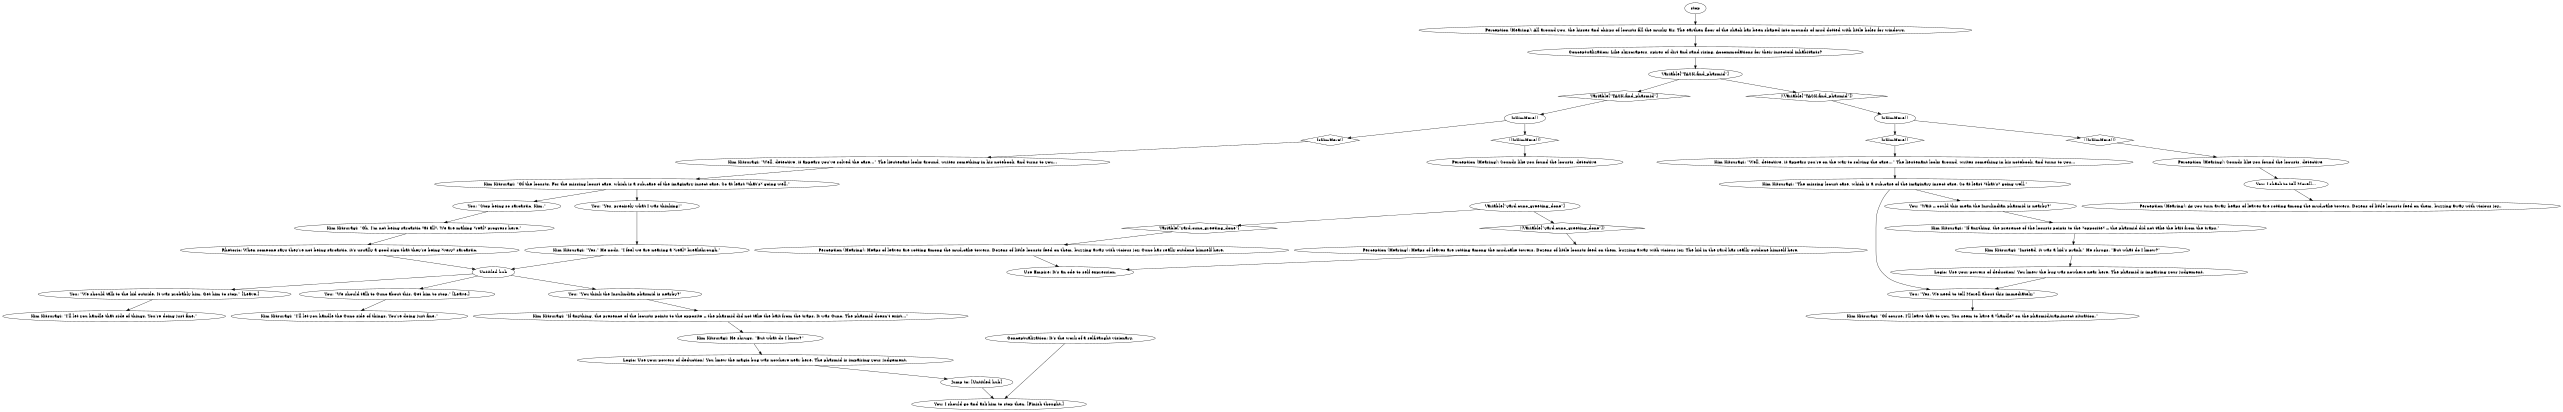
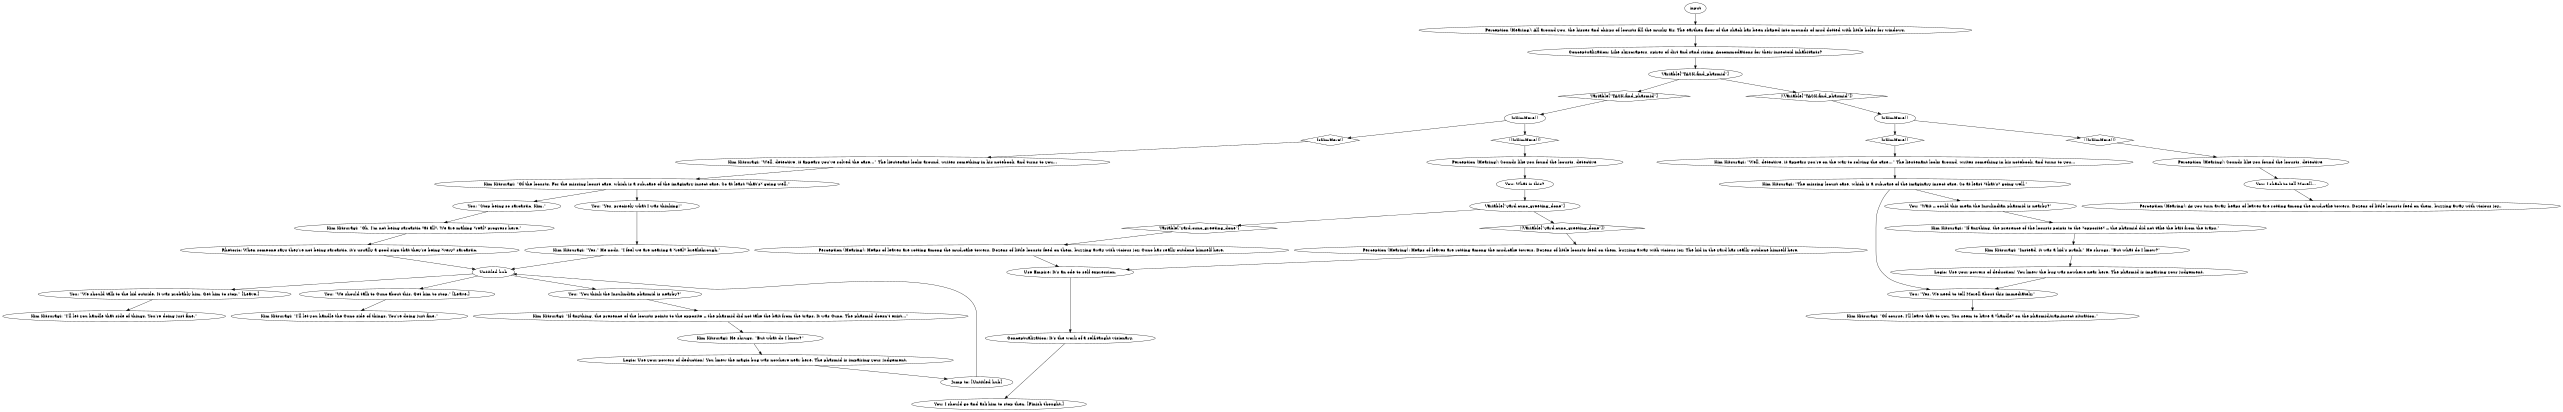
node "stop": label "stop" -> "input"
node "You: What is this?": added
edge "Use Empire: It's an ode to self expression." -> "Conceptualization: It's the work of a self-taught visionary.": added
edge "Jump to: [Untitled hub]" -> "You: I should go and ask him to stop then. [Finish thought.]": now "Jump to: [Untitled hub]" -> "Untitled hub"
